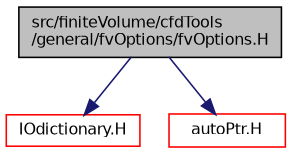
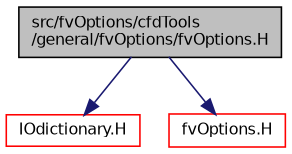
node "src/finiteVolume/cfdTools /general/fvOptions/fvOptions.H": label "src/finiteVolume/cfdTools /general/fvOptions/fvOptions.H" -> "src/fvOptions/cfdTools /general/fvOptions/fvOptions.H"
node "autoPtr.H": label "autoPtr.H" -> "fvOptions.H"
